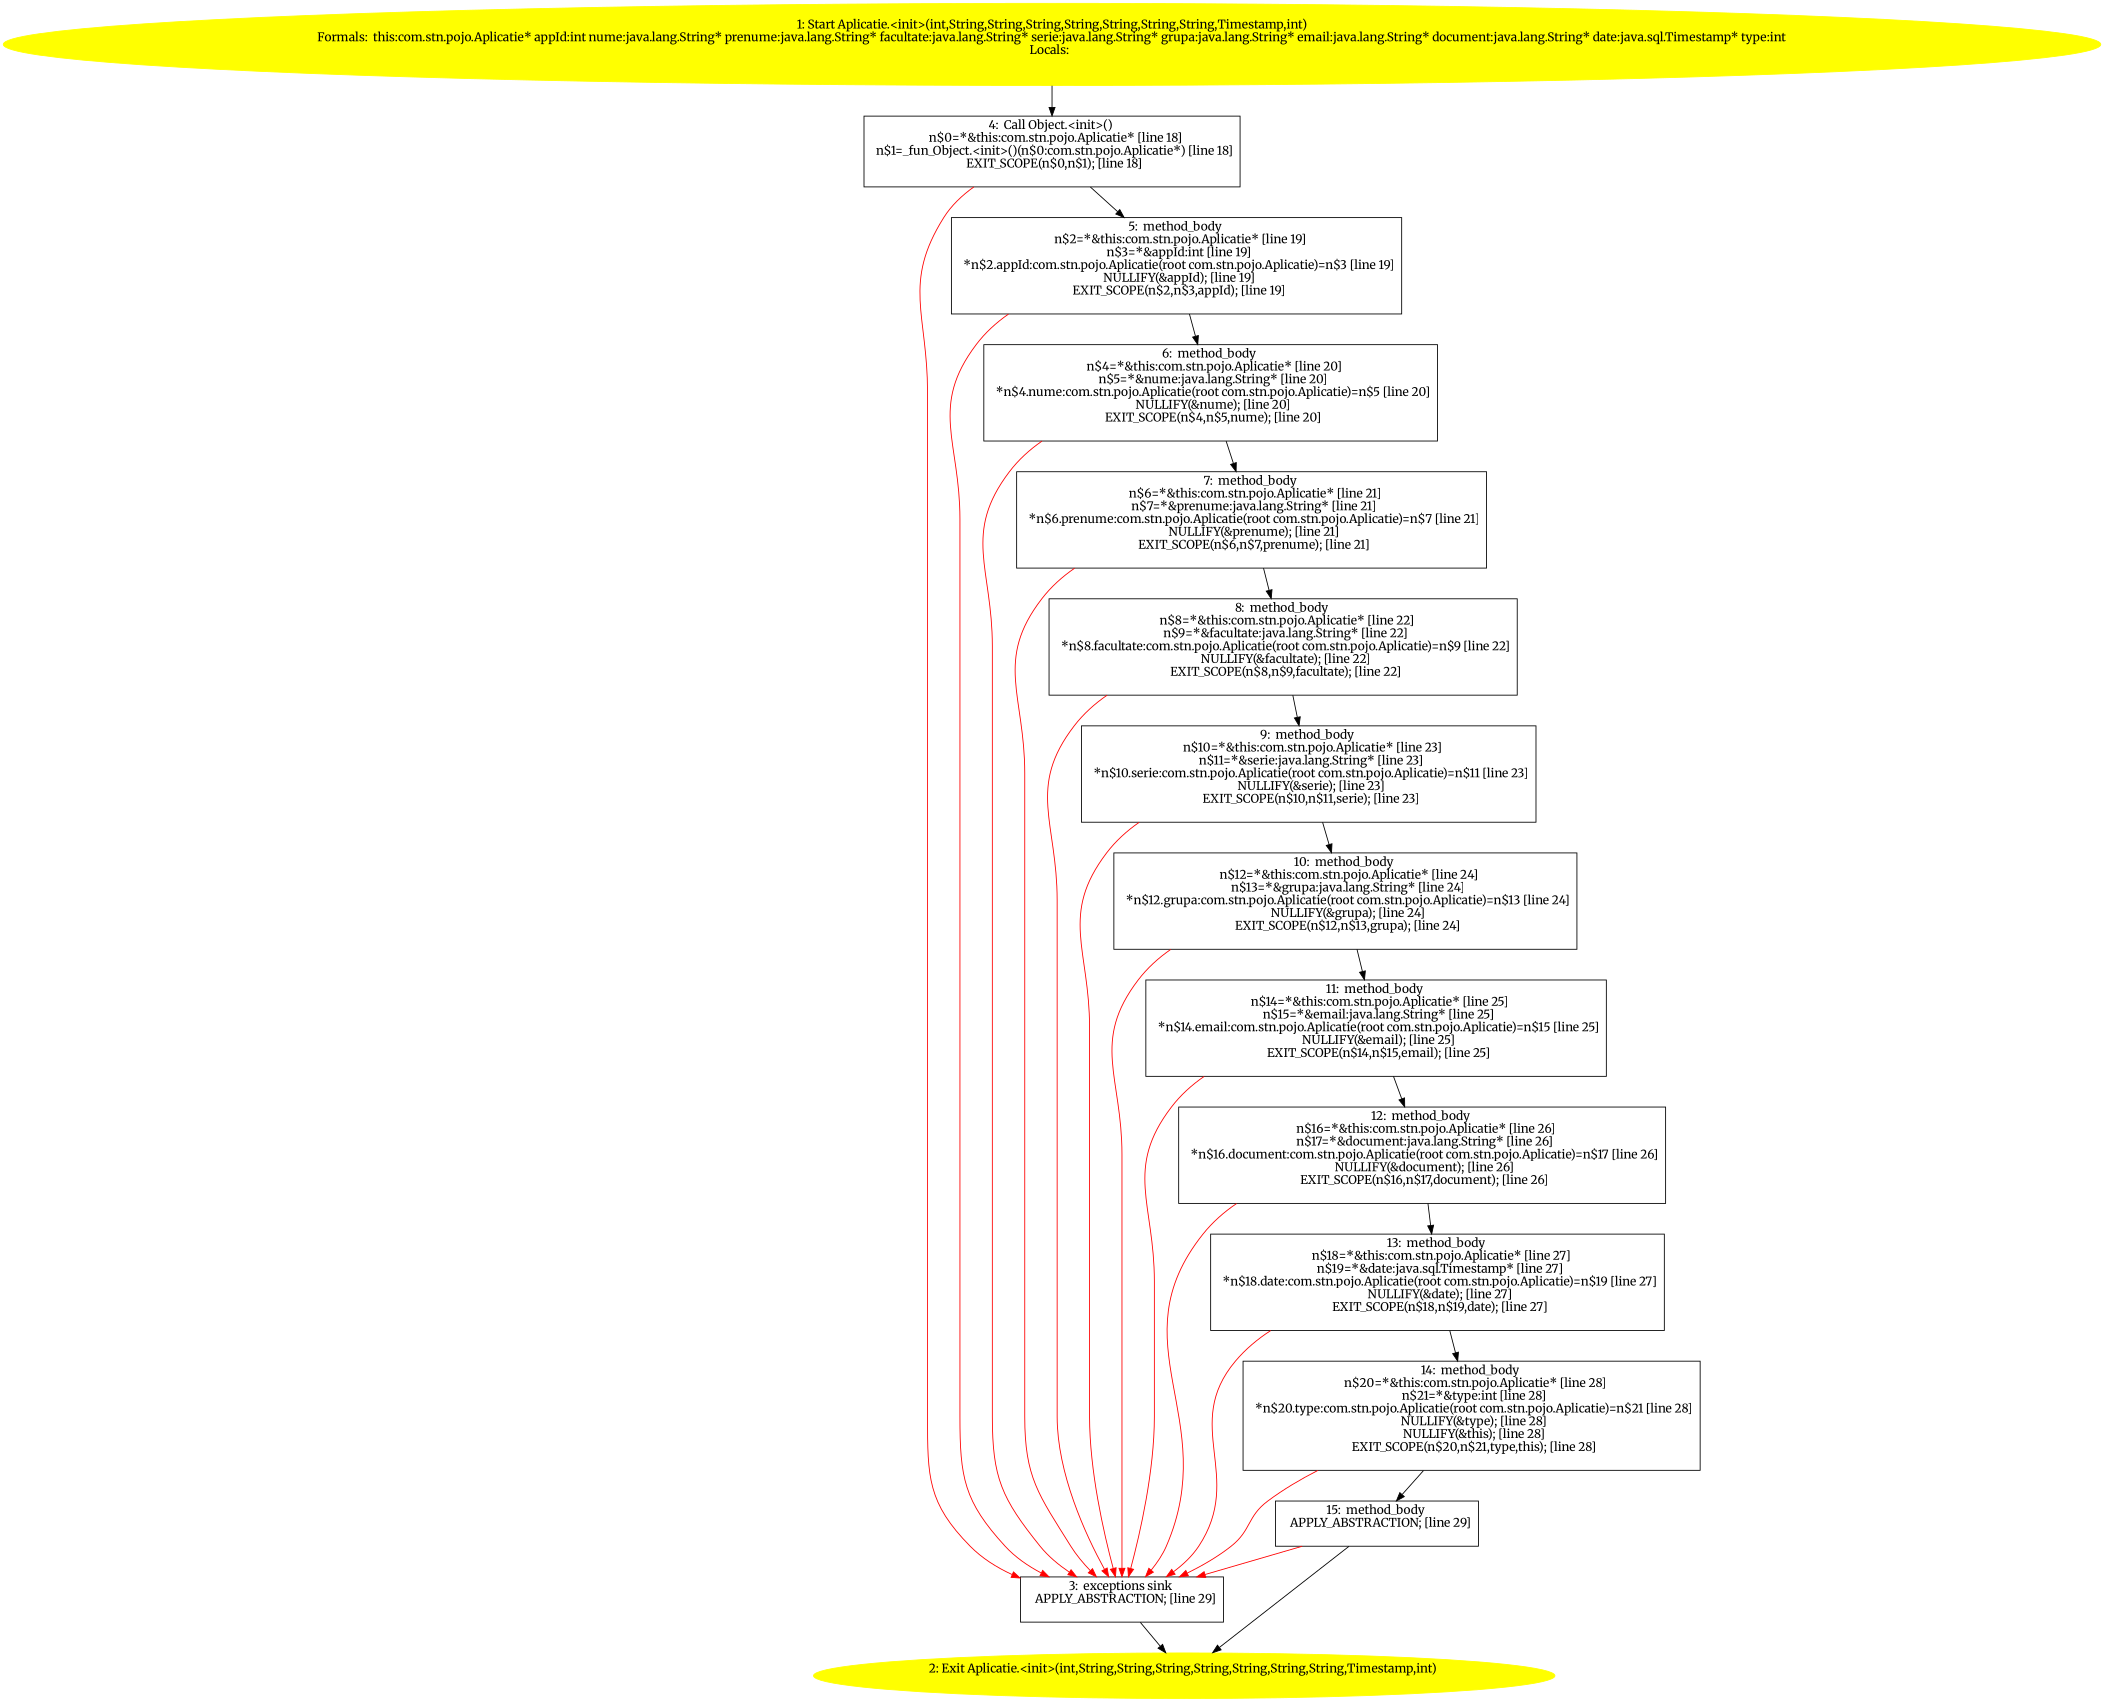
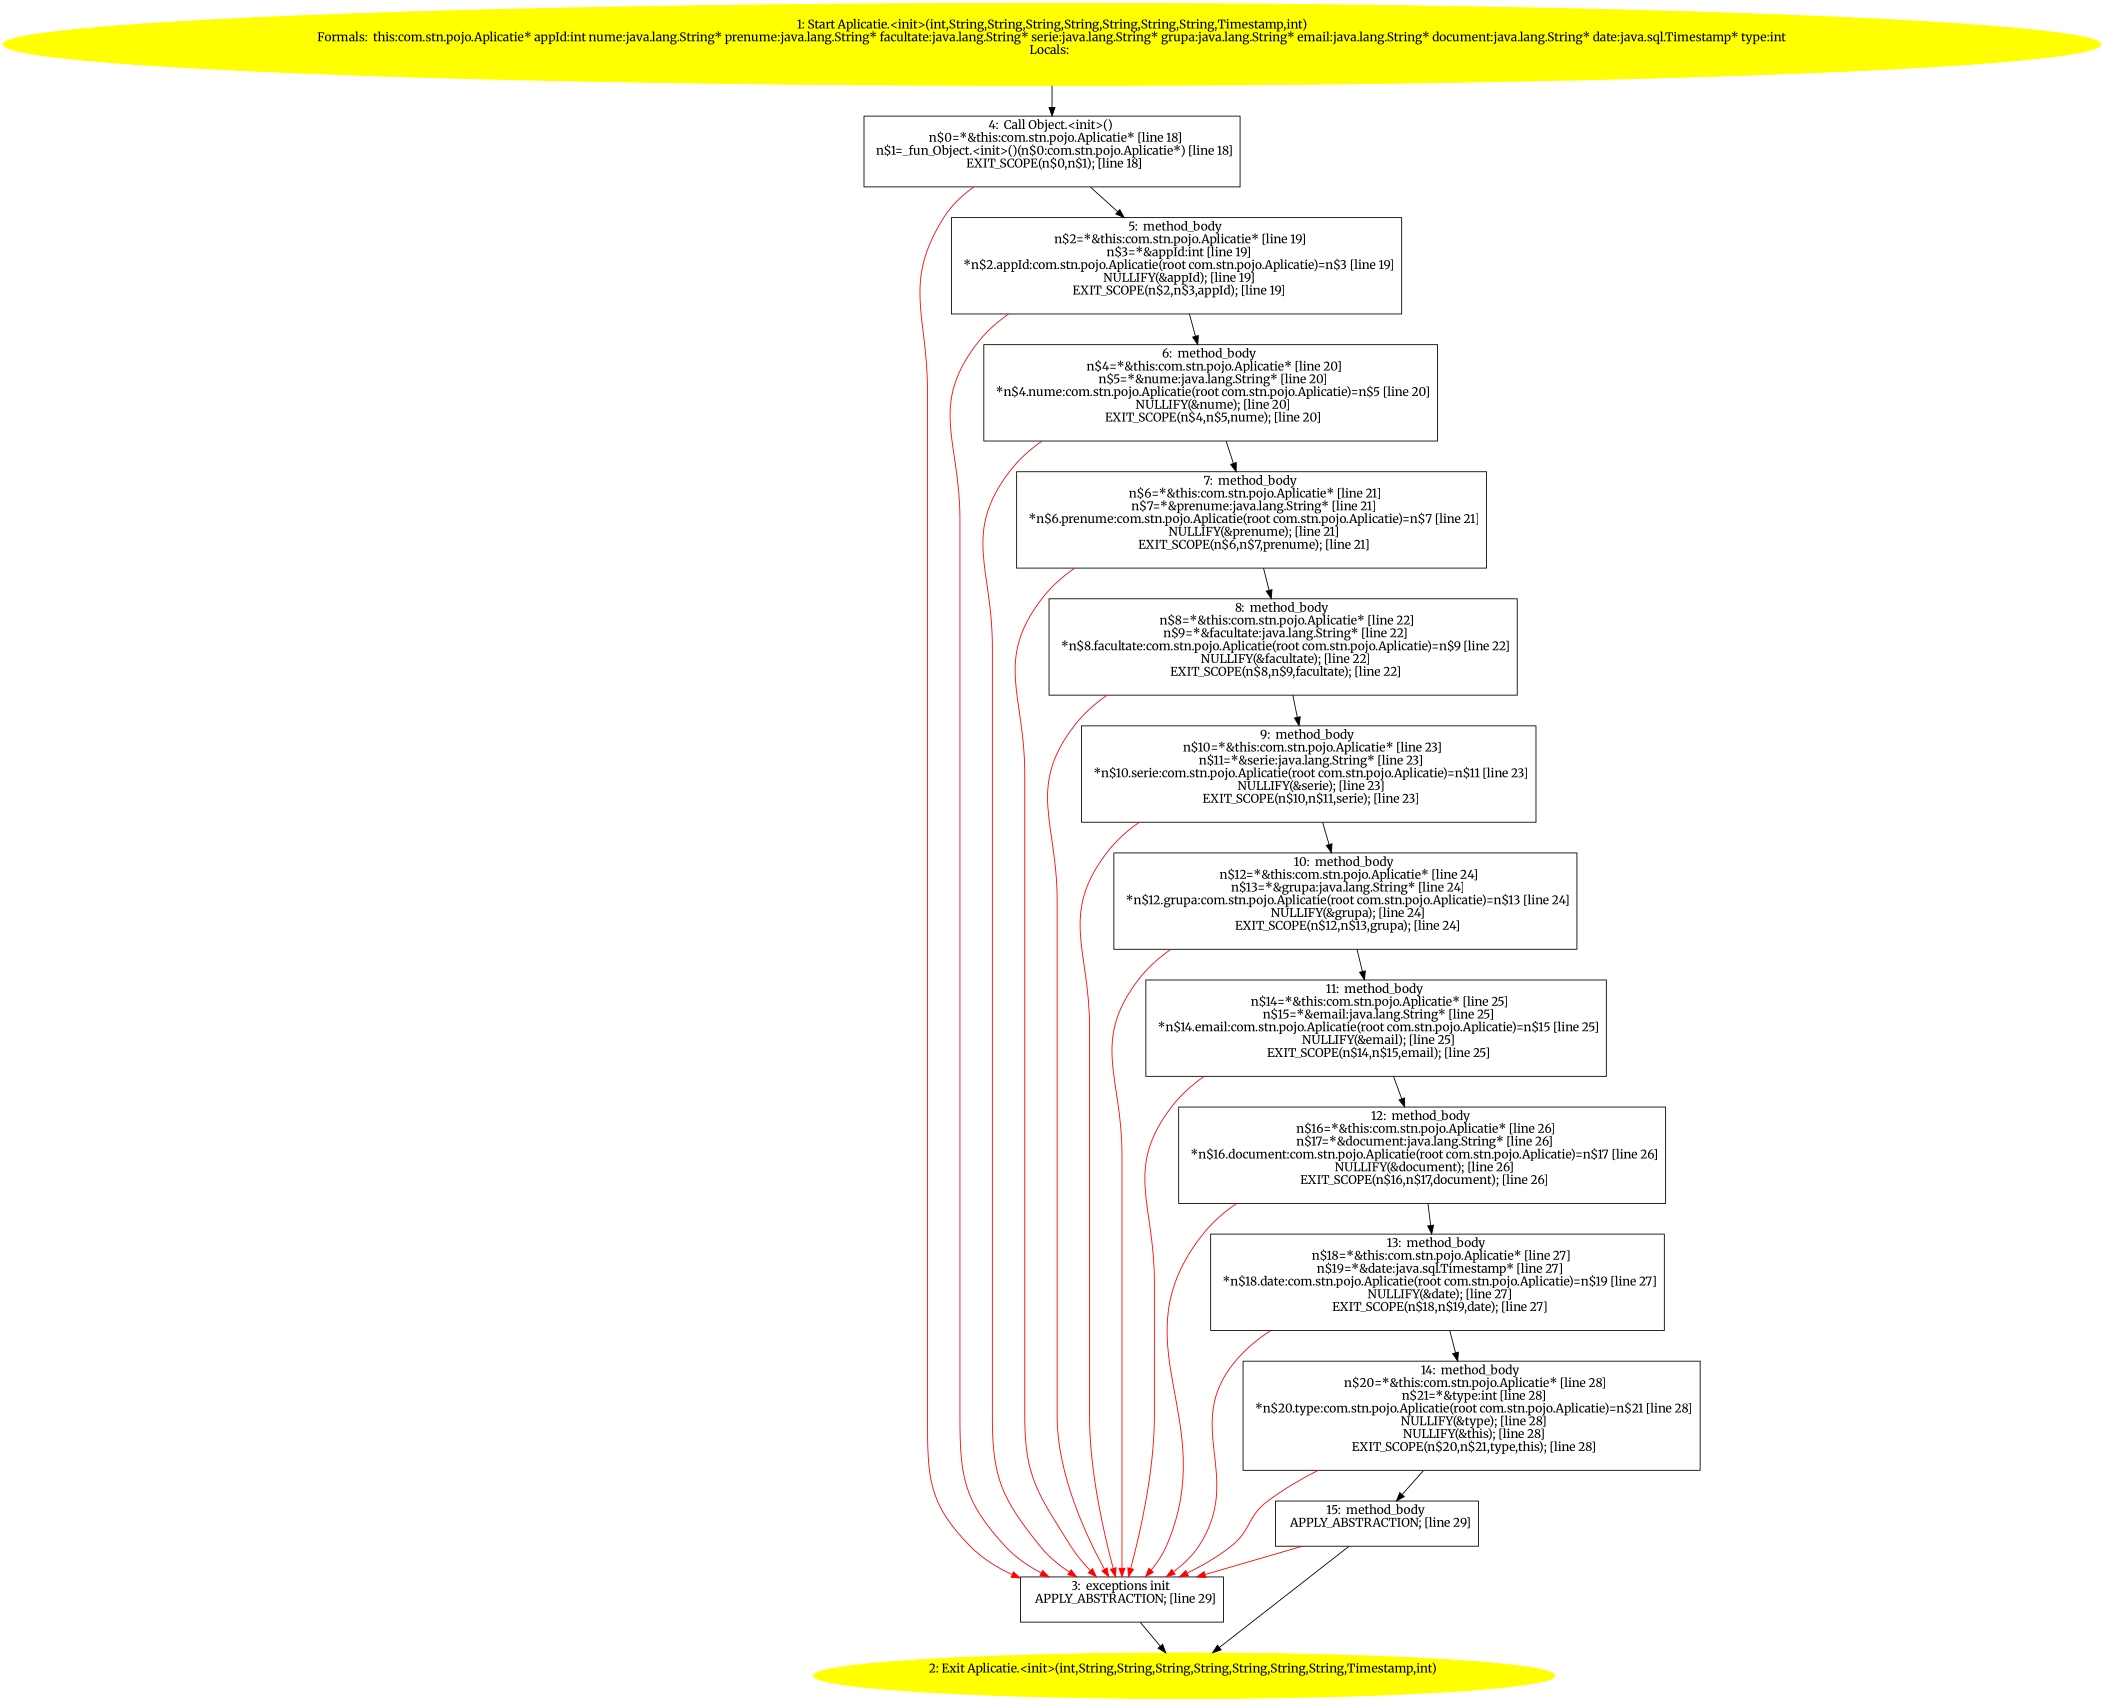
node "3:  exceptions sink APPLY_ABSTRACTION; [line 29]": label "3:  exceptions sink APPLY_ABSTRACTION; [line 29]" -> "3:  exceptions init APPLY_ABSTRACTION; [line 29]"
